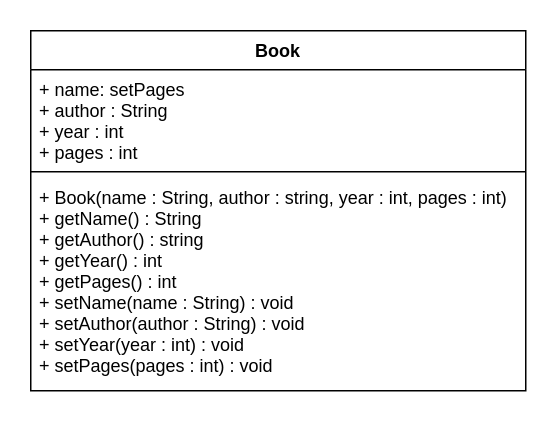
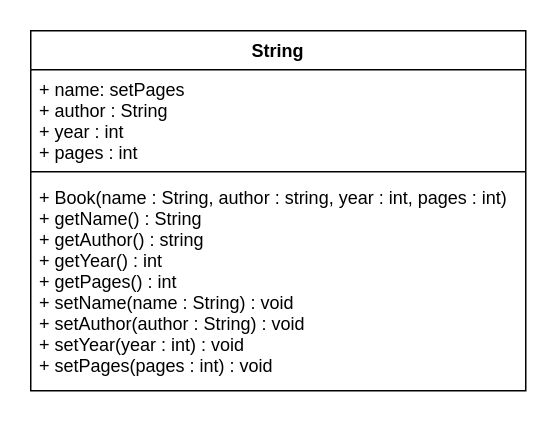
node "Book": label "Book" -> "String"
